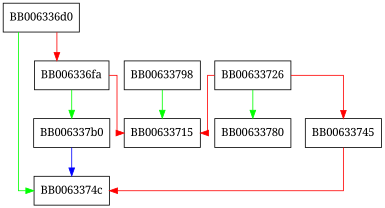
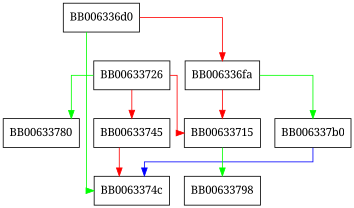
edge "BB00633798" -> "BB00633715": reversed
